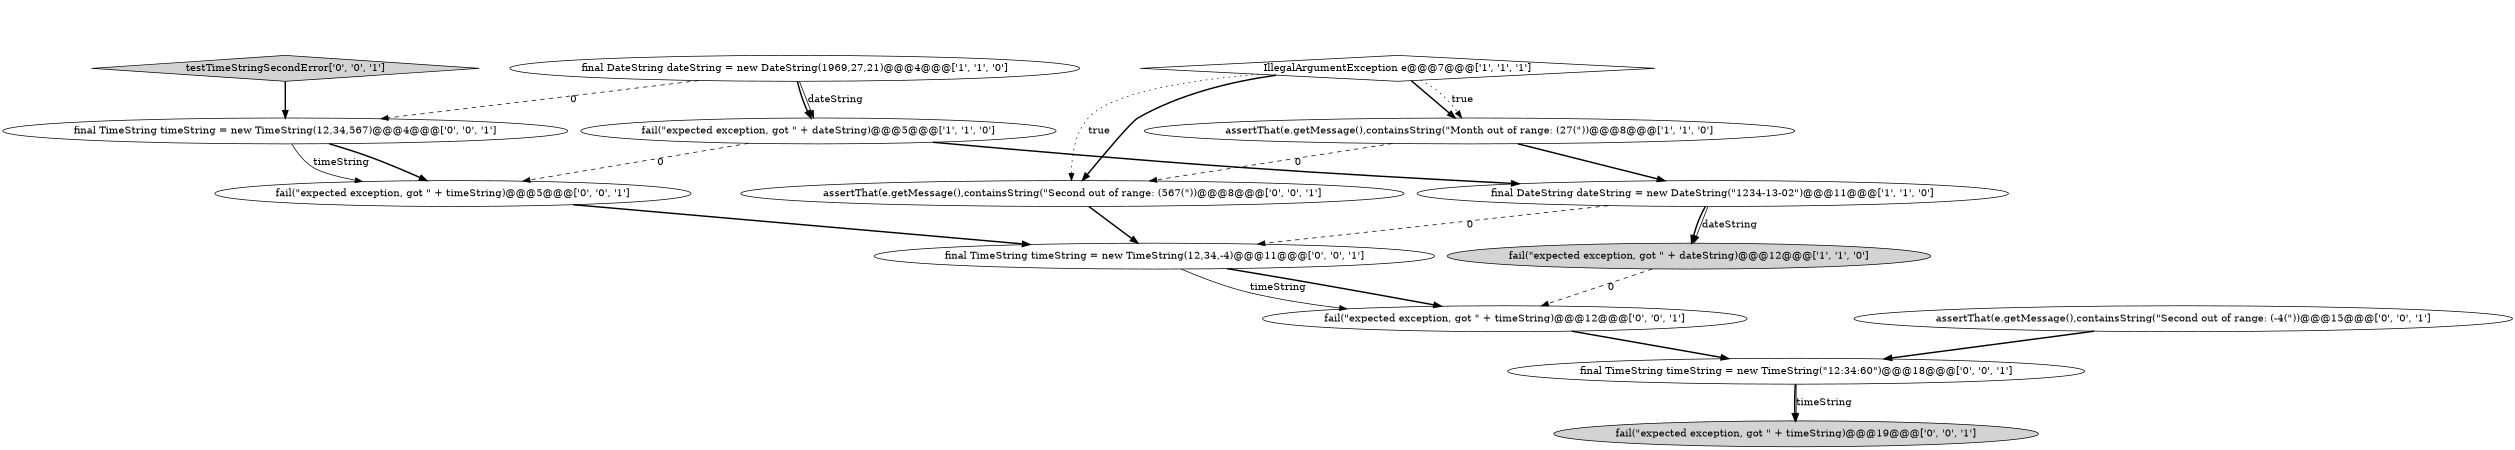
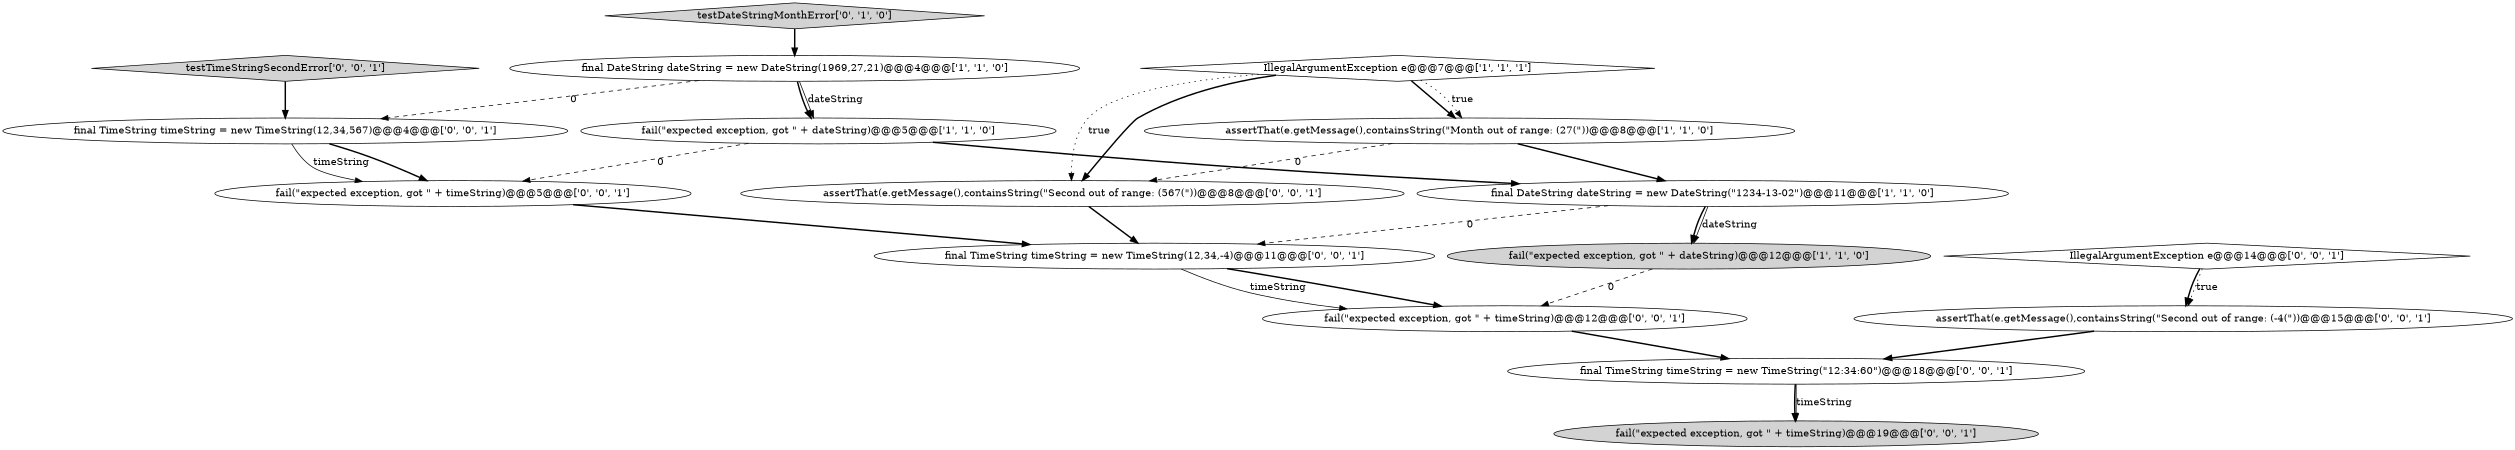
node "testDateStringMonthError['0', '1', '0']": added
node "IllegalArgumentException e@@@14@@@['0', '0', '1']": added
